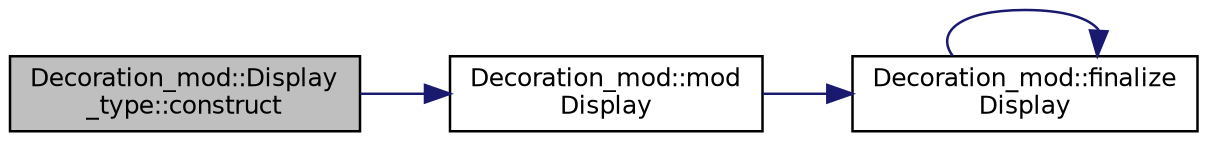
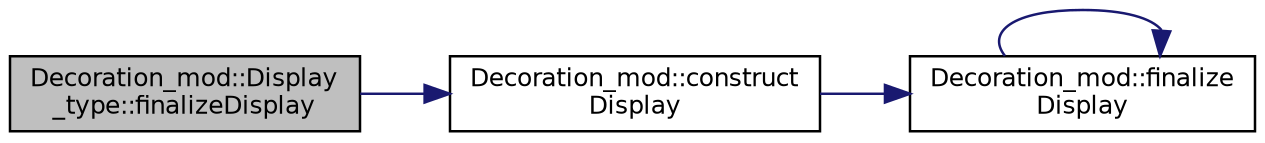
node "Decoration_mod::Display _type::construct": label "Decoration_mod::Display _type::construct" -> "Decoration_mod::Display _type::finalizeDisplay"
node "Decoration_mod::mod Display": label "Decoration_mod::mod Display" -> "Decoration_mod::construct Display"
